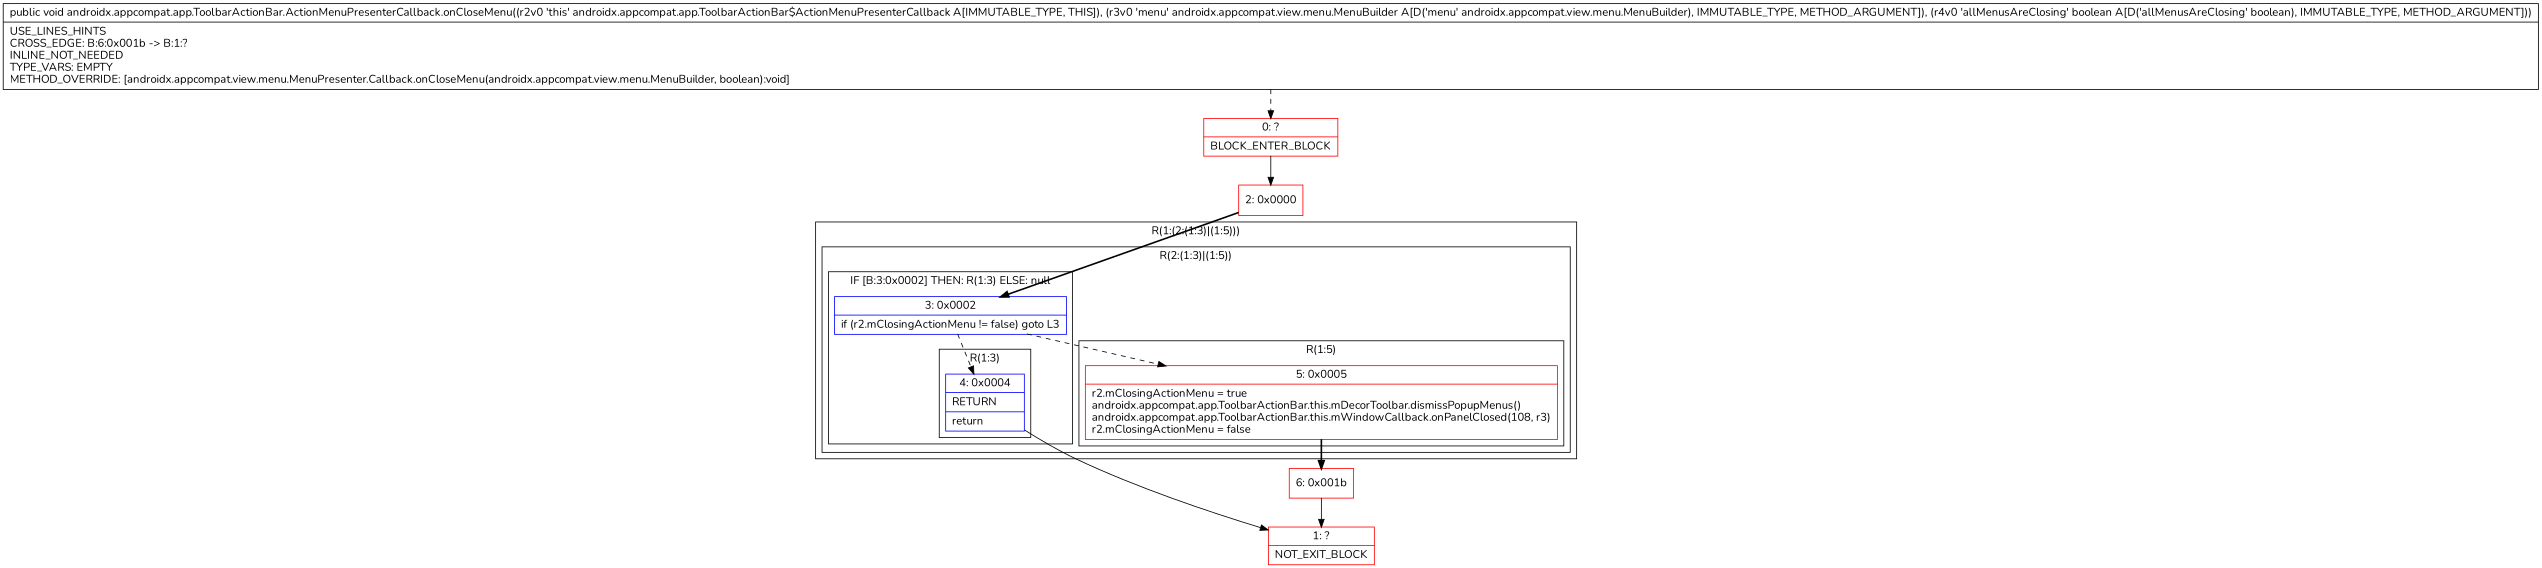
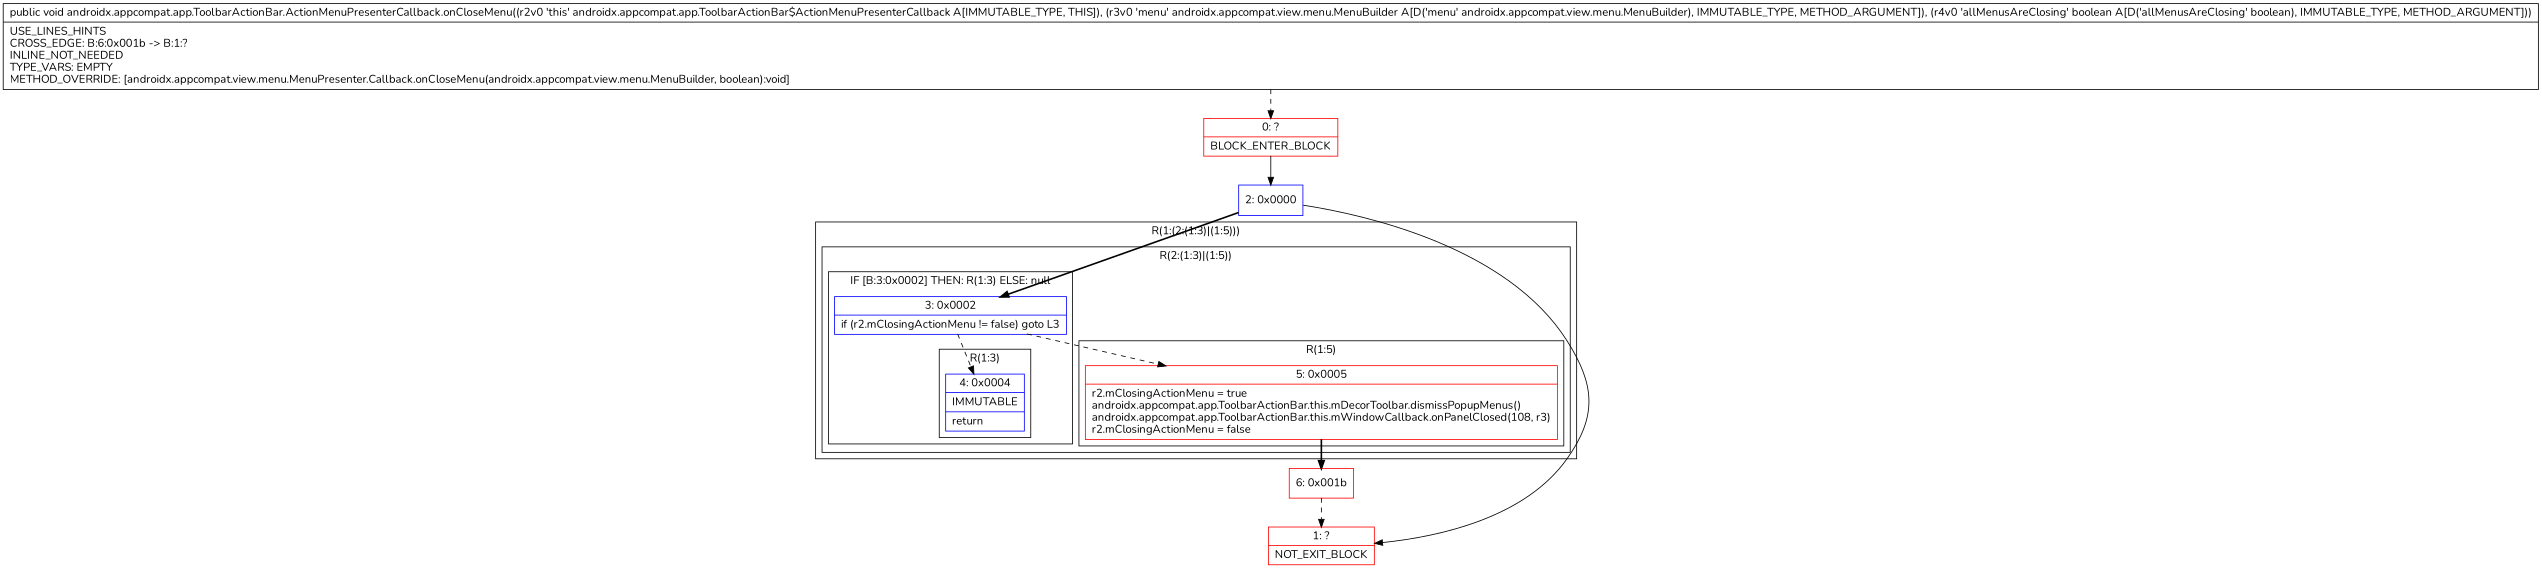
node "2: 0x0000": color red -> blue
node "4: 0x0004": text "RETURN" -> "IMMUTABLE"
edge "4: 0x0004" -> "1: ?": now "2: 0x0000" -> "1: ?"
edge "6: 0x001b" -> "1: ?": style solid -> dashed
